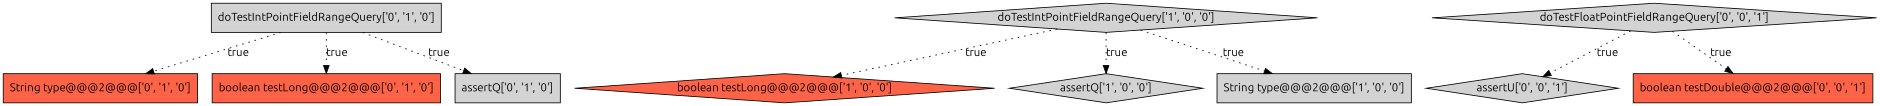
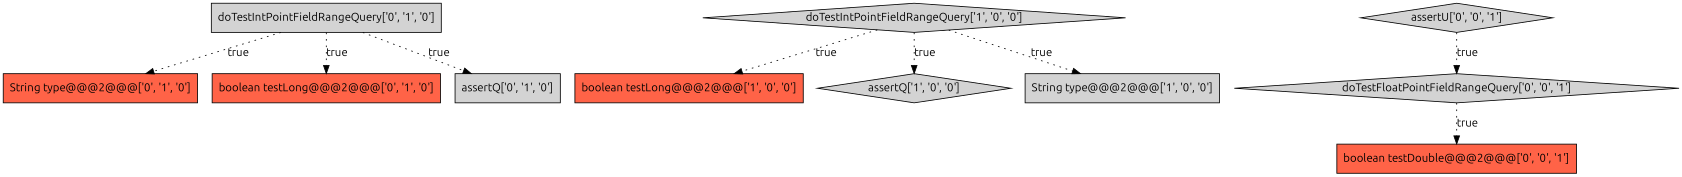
edge "doTestFloatPointFieldRangeQuery['0', '0', '1']" -> "assertU['0', '0', '1']": reversed
node "boolean testLong@@@2@@@['1', '0', '0']": shape diamond -> box
